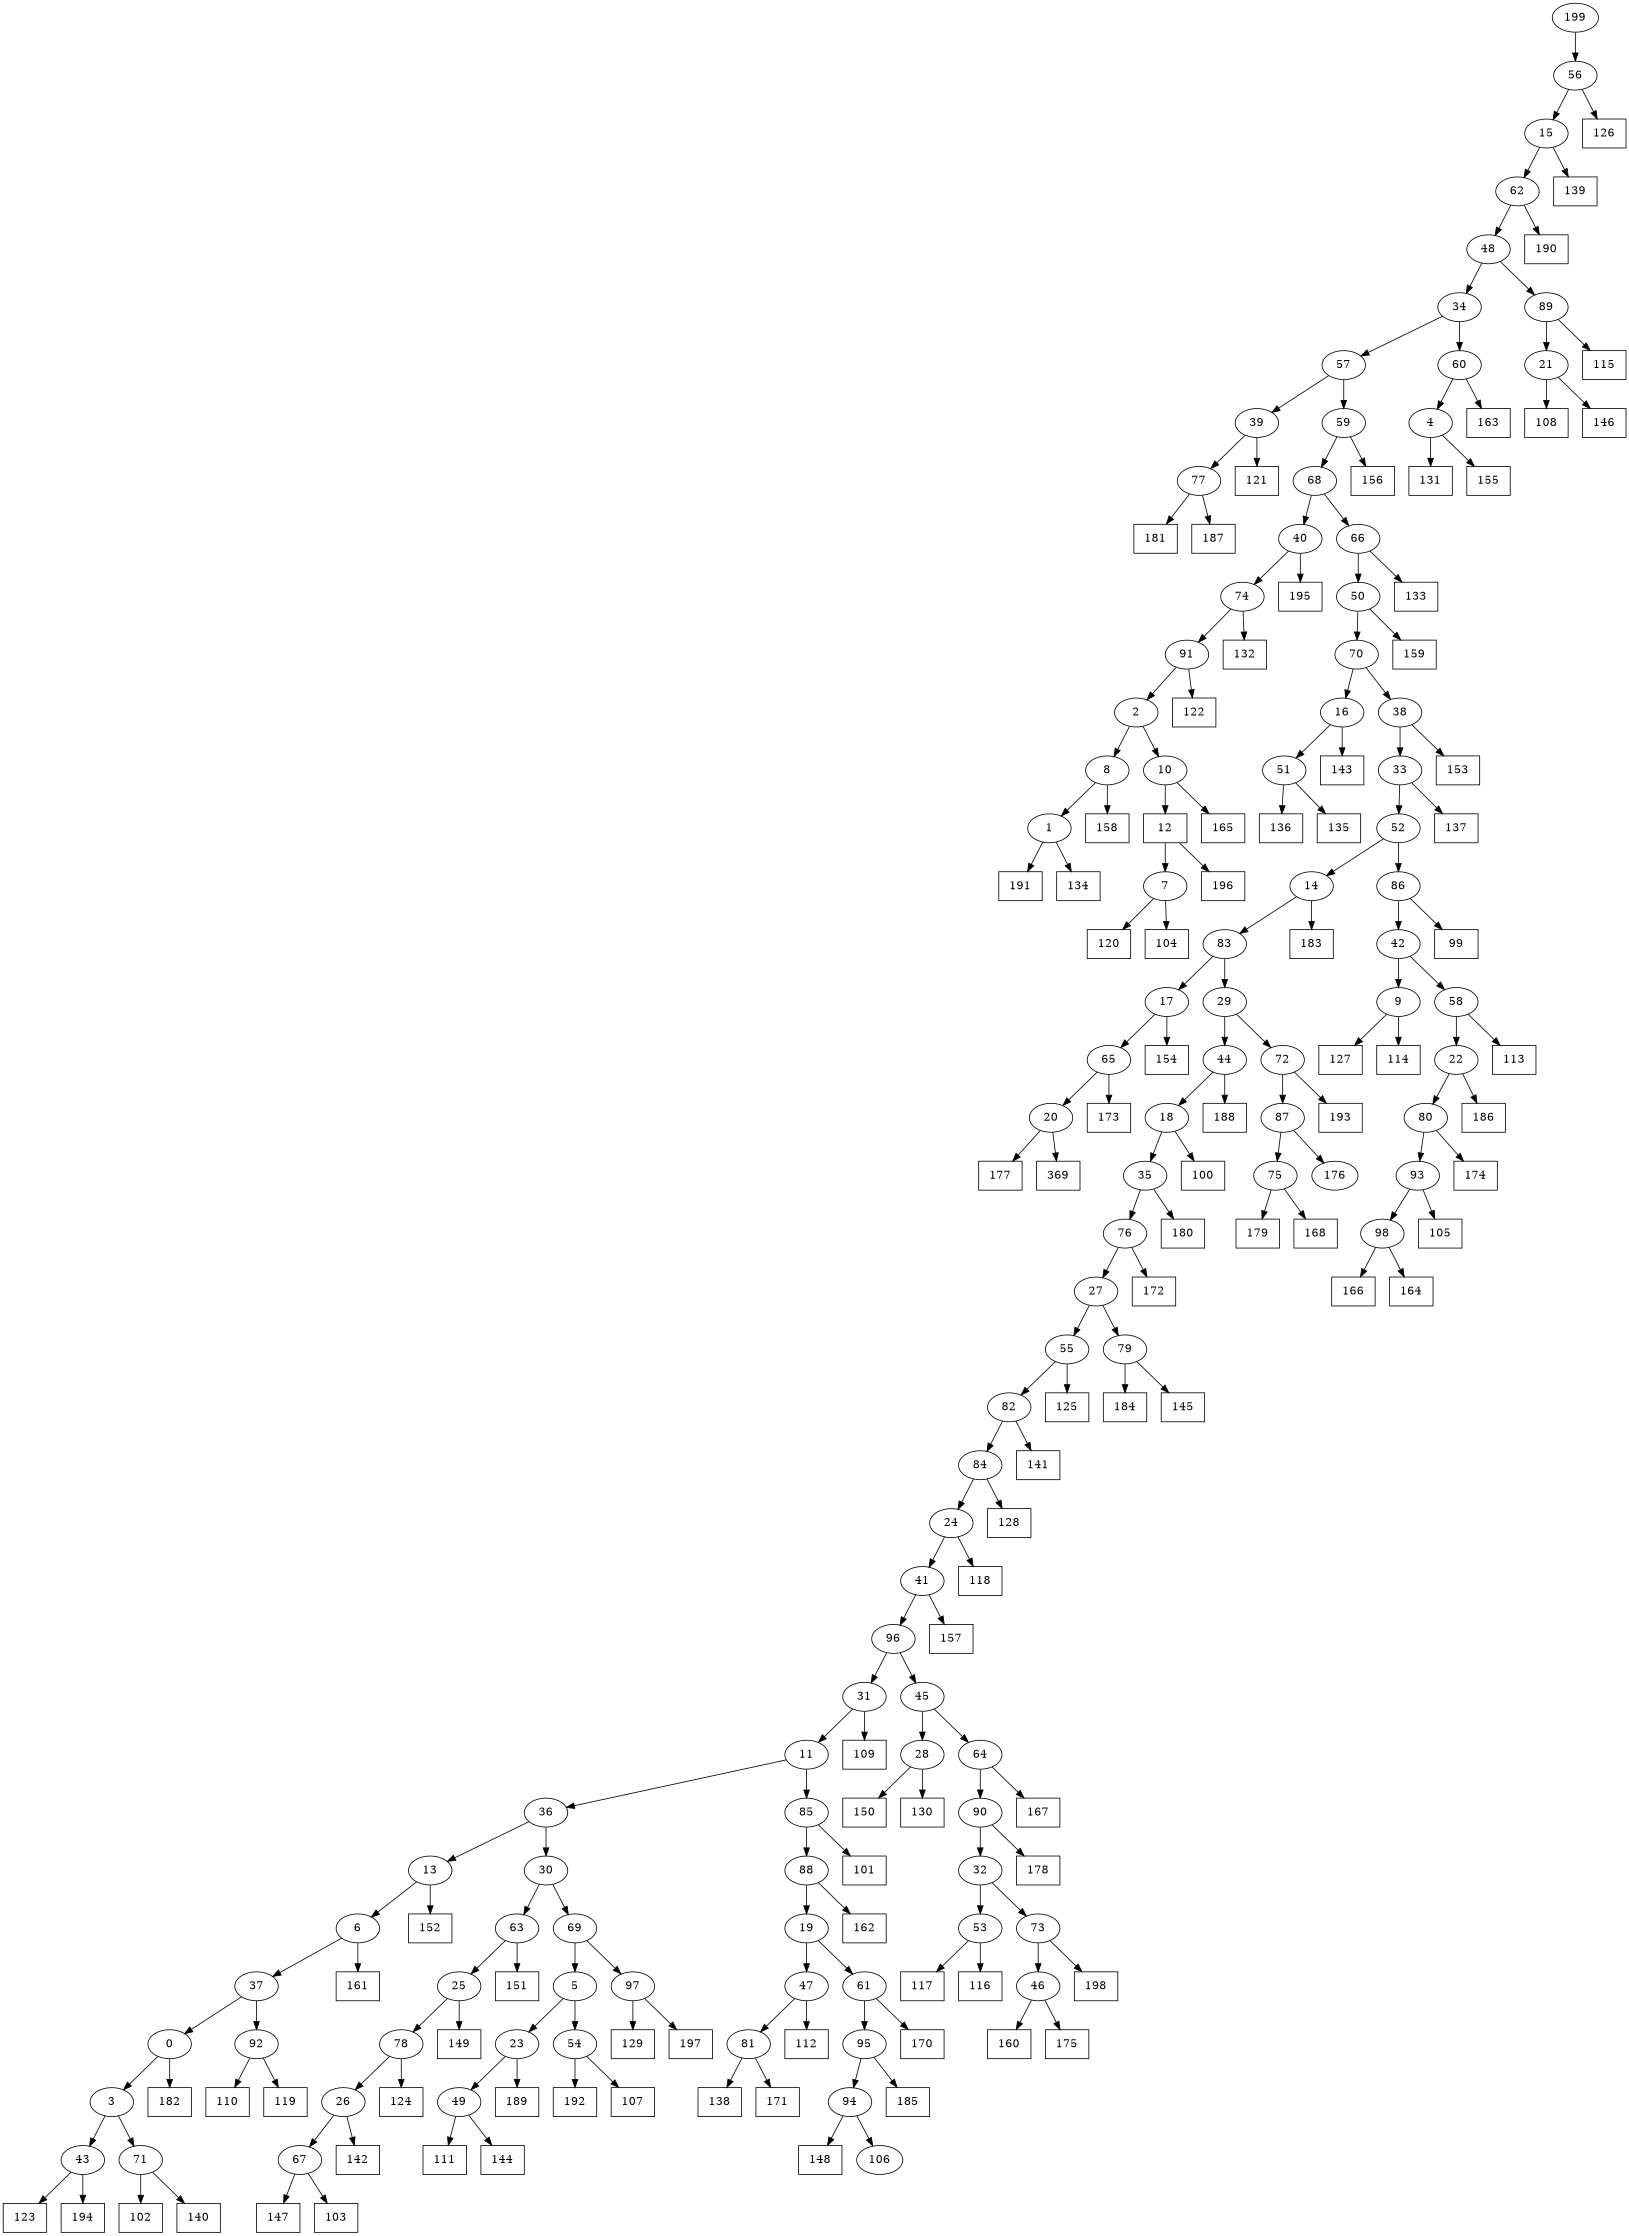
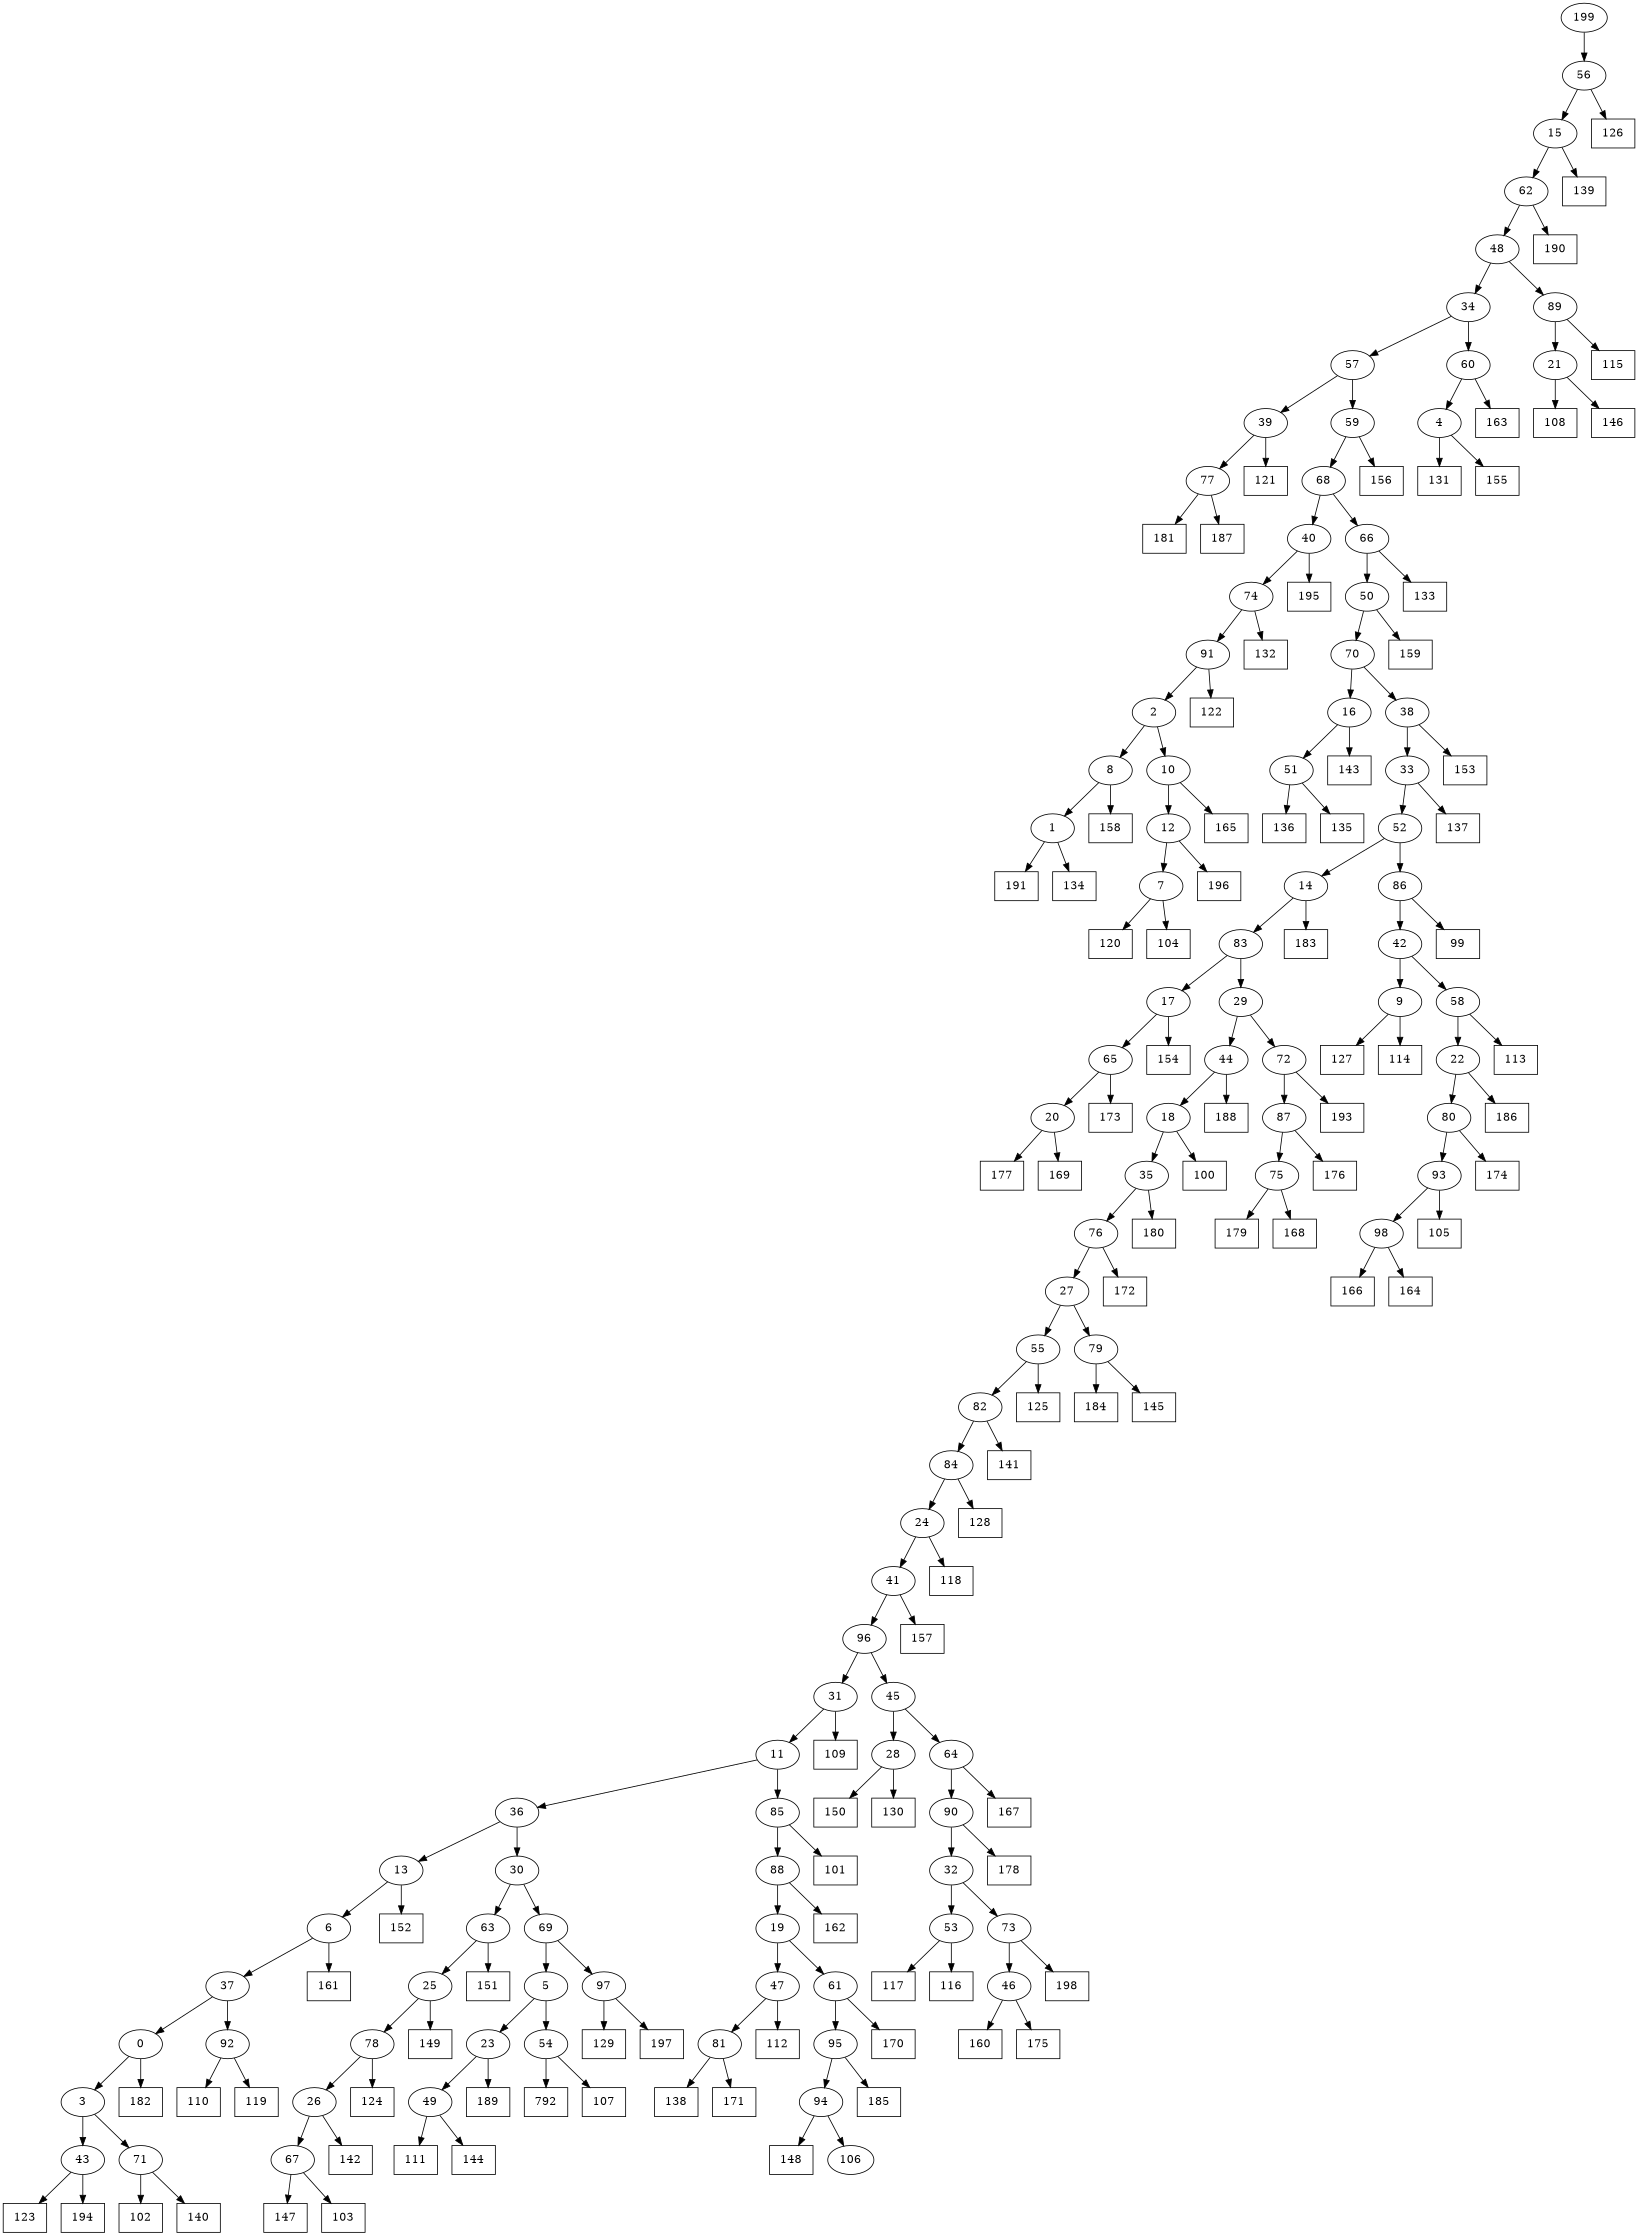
node "12": shape box -> ellipse
node "369": label "369" -> "169"
node "176": shape ellipse -> box
node "192": label "192" -> "792"
